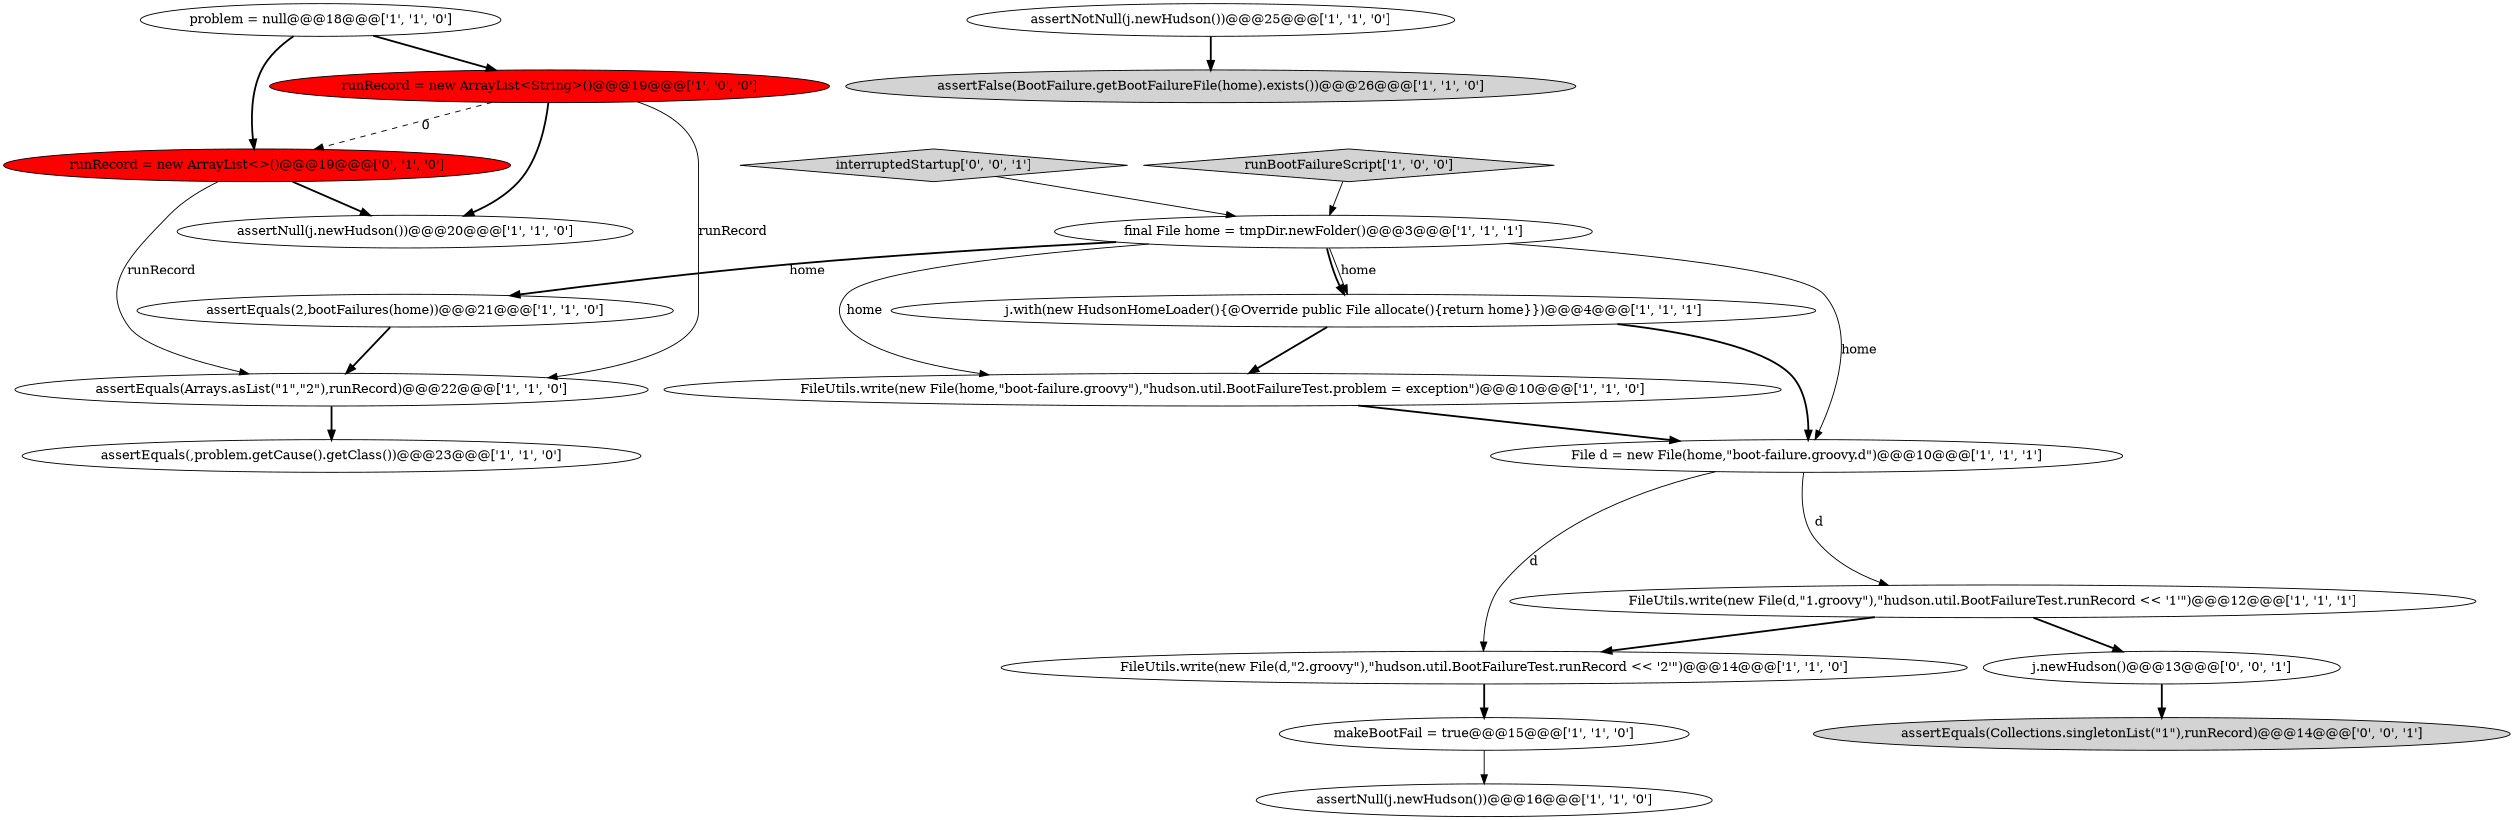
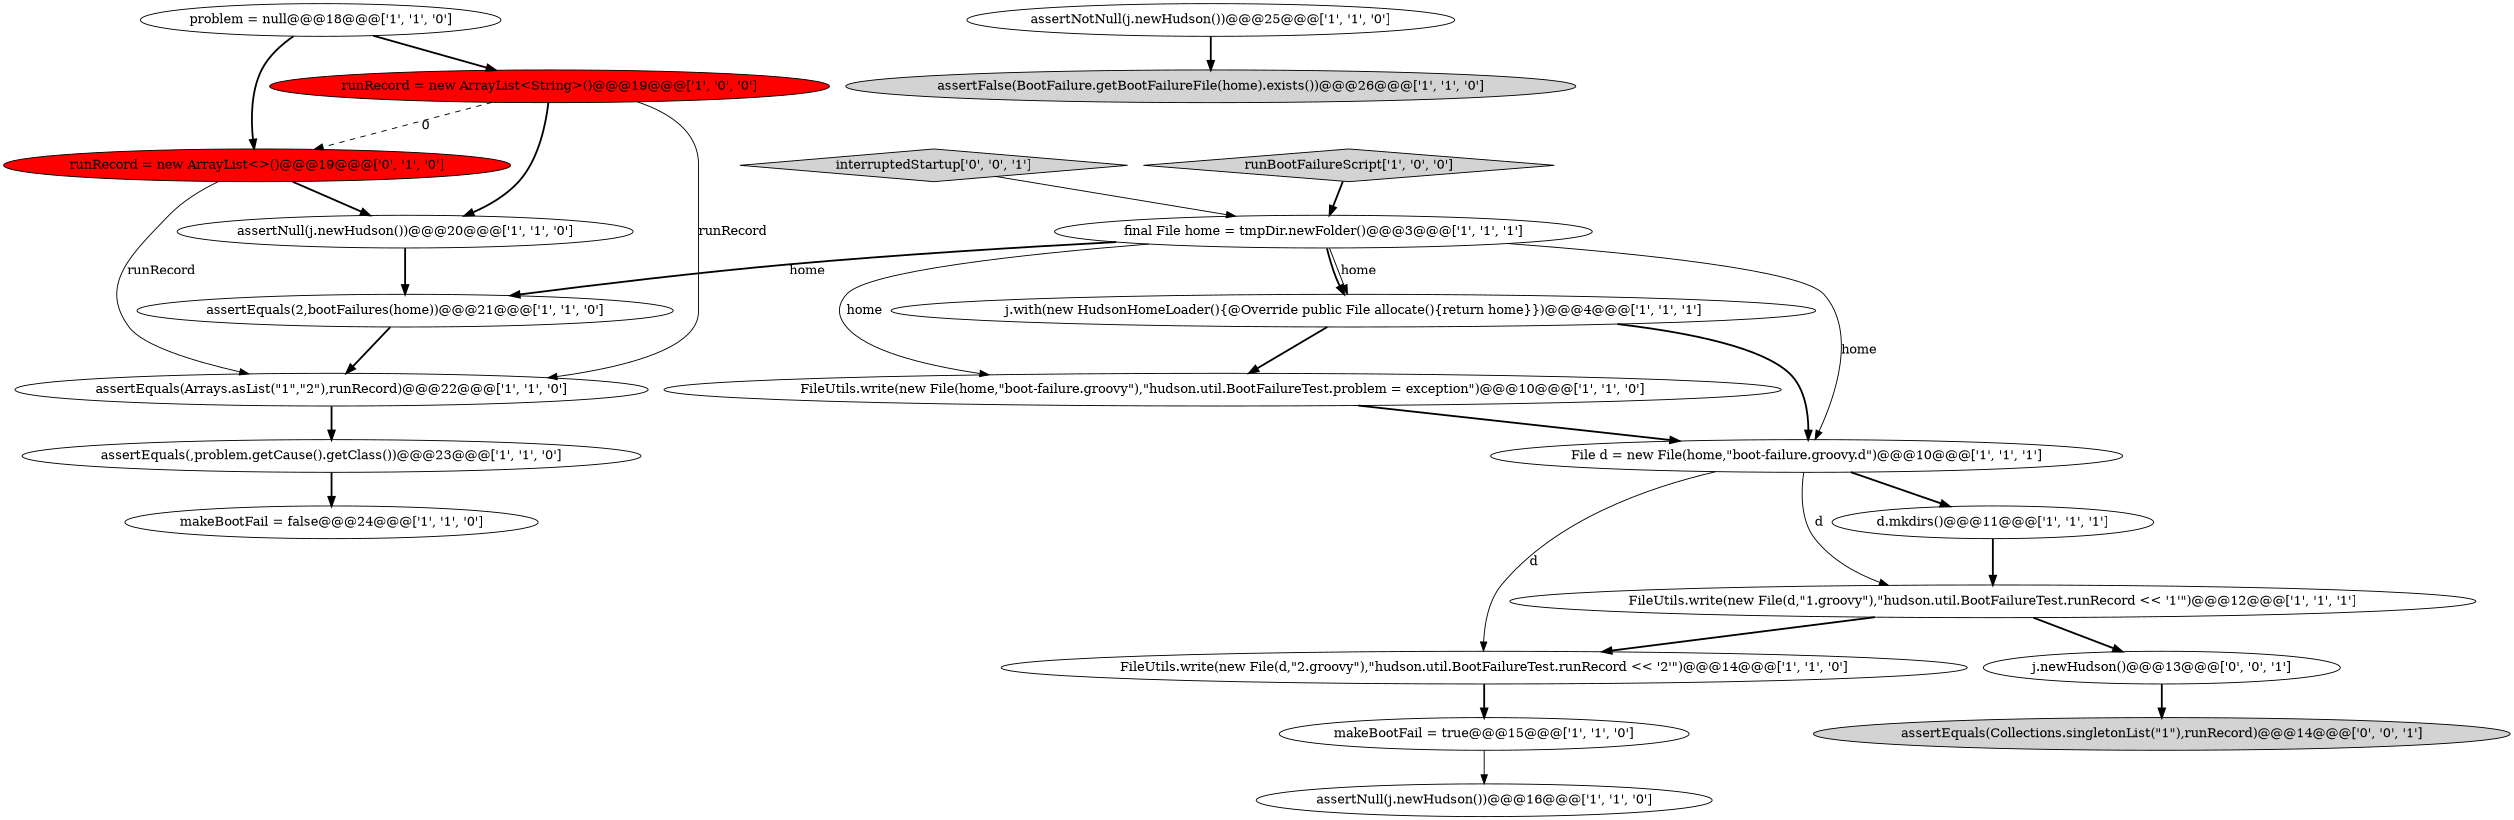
edge "runBootFailureScript['1', '0', '0']" -> "final File home = tmpDir.newFolder()@@@3@@@['1', '1', '1']": style solid -> bold
edge "assertNull(j.newHudson())@@@20@@@['1', '1', '0']" -> "assertEquals(2,bootFailures(home))@@@21@@@['1', '1', '0']": added
node "makeBootFail = false@@@24@@@['1', '1', '0']": added
node "d.mkdirs()@@@11@@@['1', '1', '1']": added
